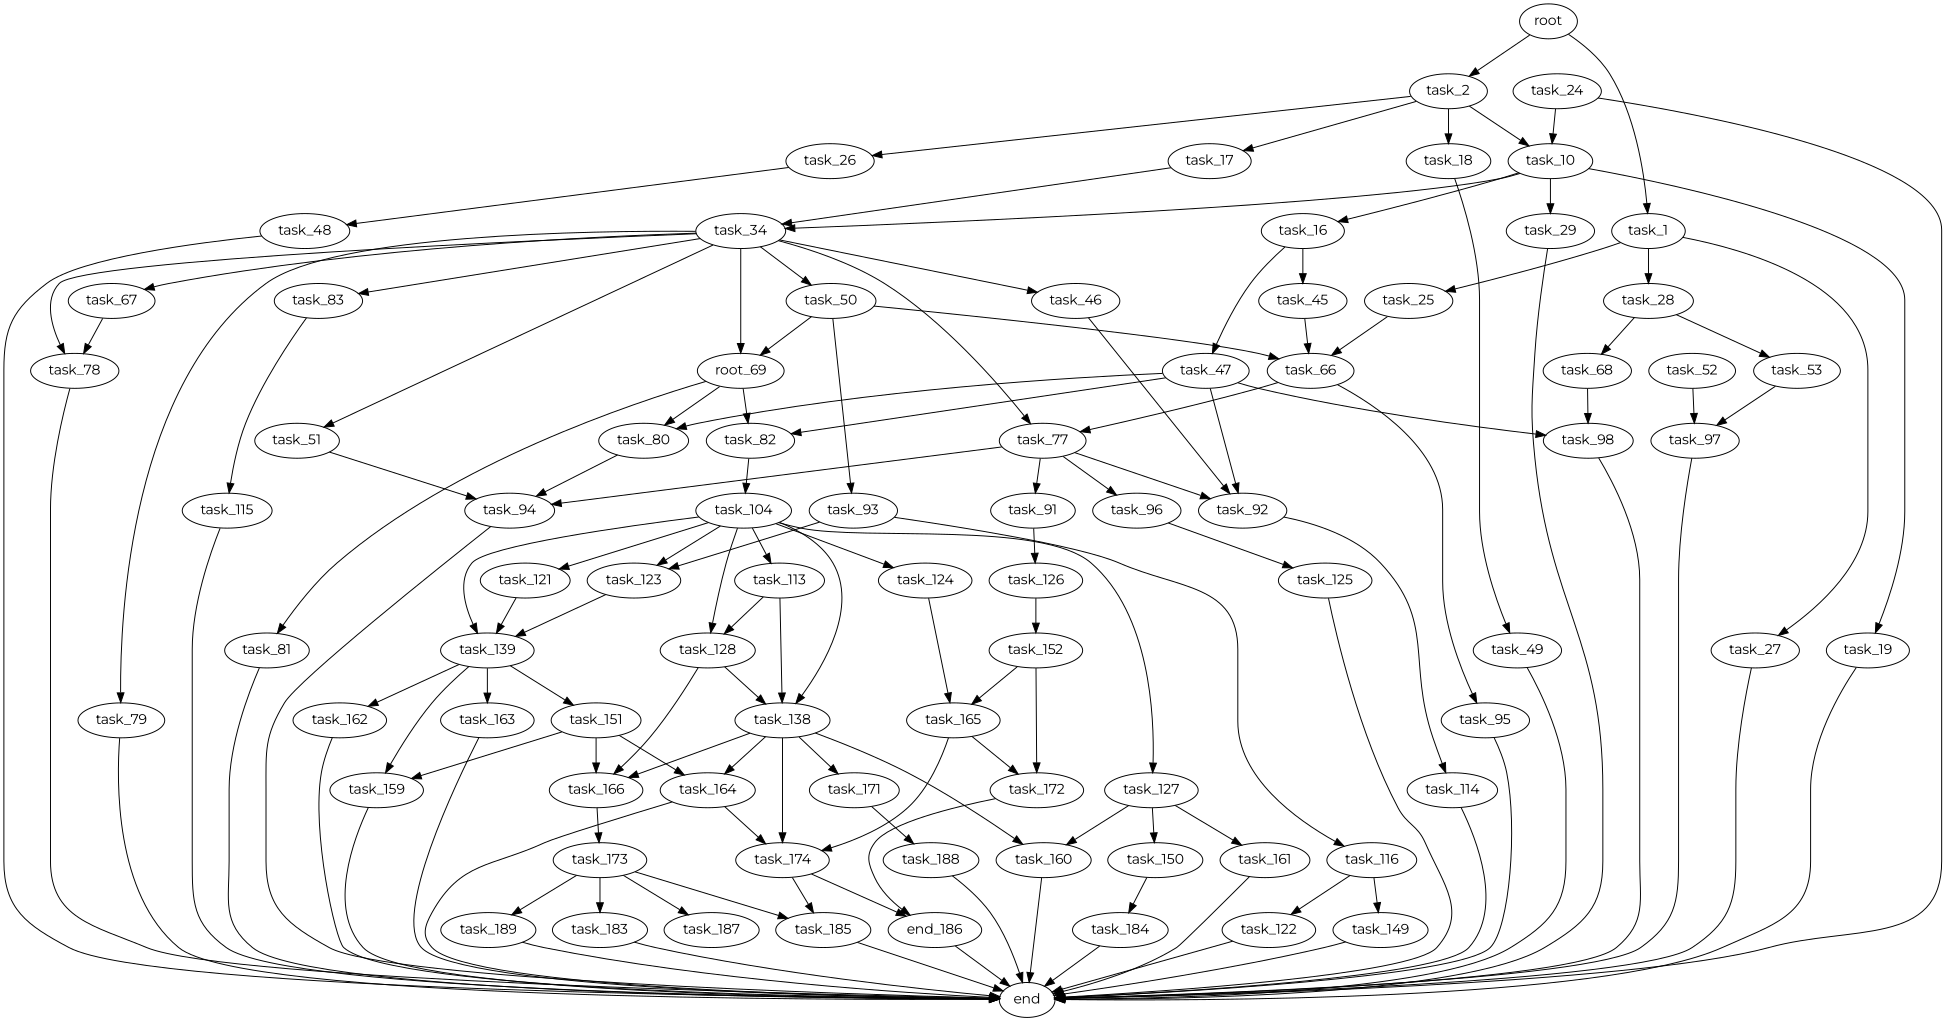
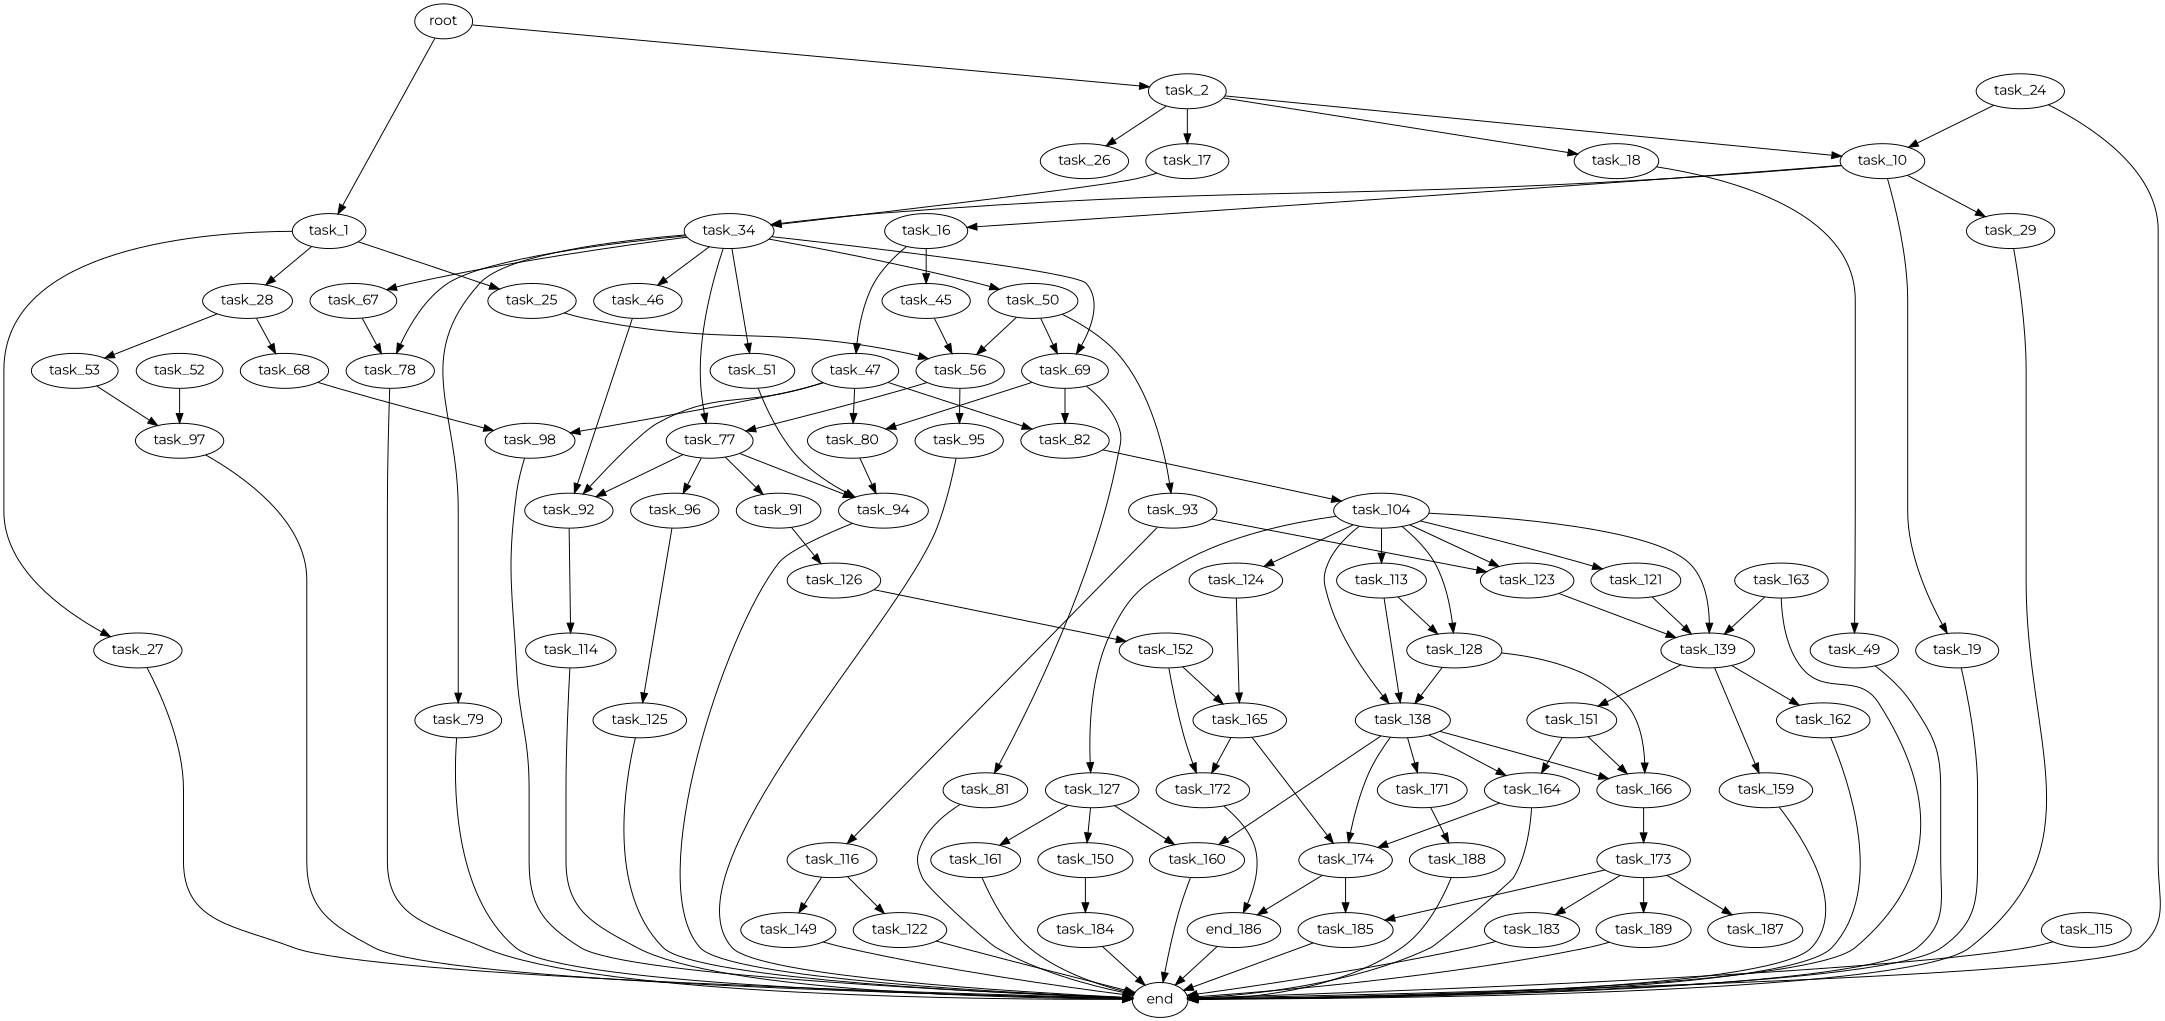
node "task_48": removed
node "task_83": removed
node "root_69": label "root_69" -> "task_69"
node "task_66": label "task_66" -> "task_56"
edge "task_139" -> "task_163": reversed
edge "task_151" -> "task_159": removed
